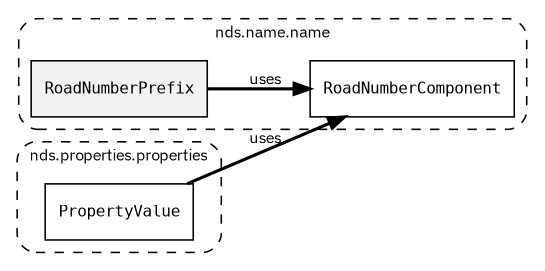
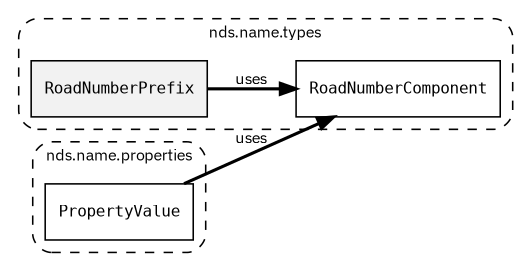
cluster "nds.name.name": label "nds.name.name" -> "nds.name.types"
cluster "nds.properties.properties": label "nds.properties.properties" -> "nds.name.properties"
